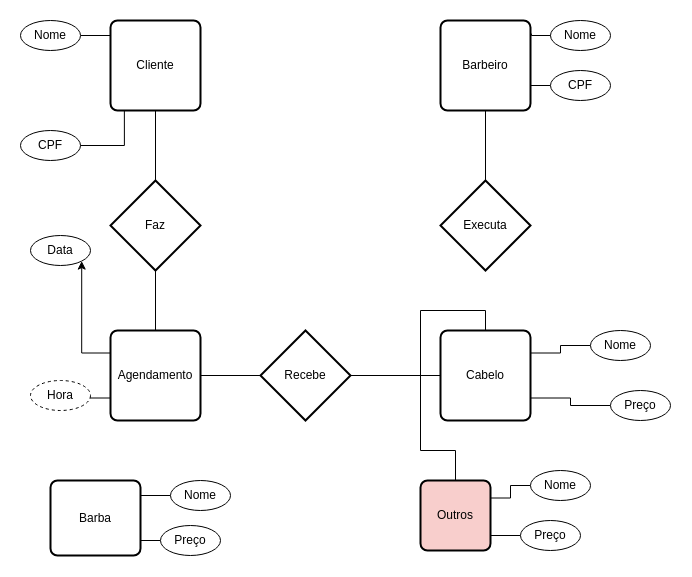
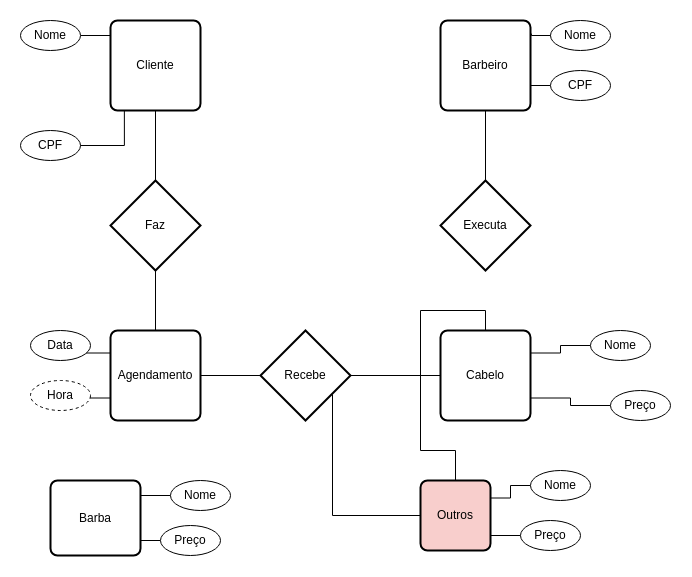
node "Data": moved (61, 251) -> (61, 346)
edge "Recebe" -- "Outros": added
